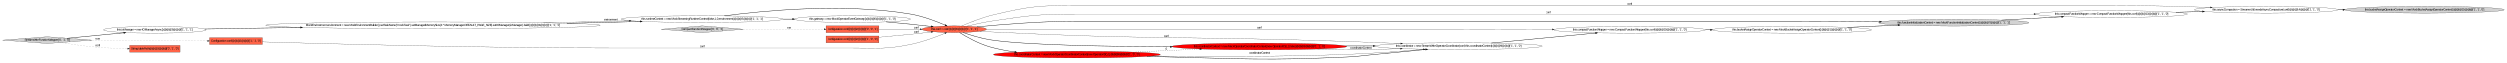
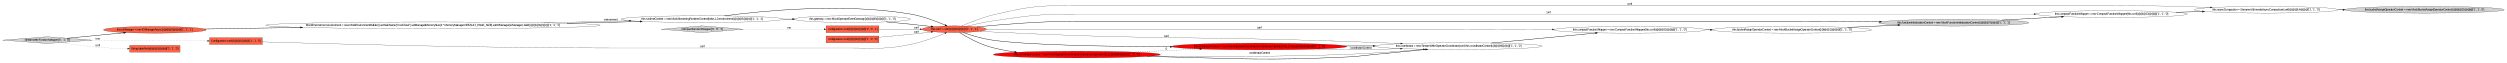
node "this.ioManager = new IOManagerAsync()@@@3@@@['1', '1', '1']": fillcolor white -> tomato
